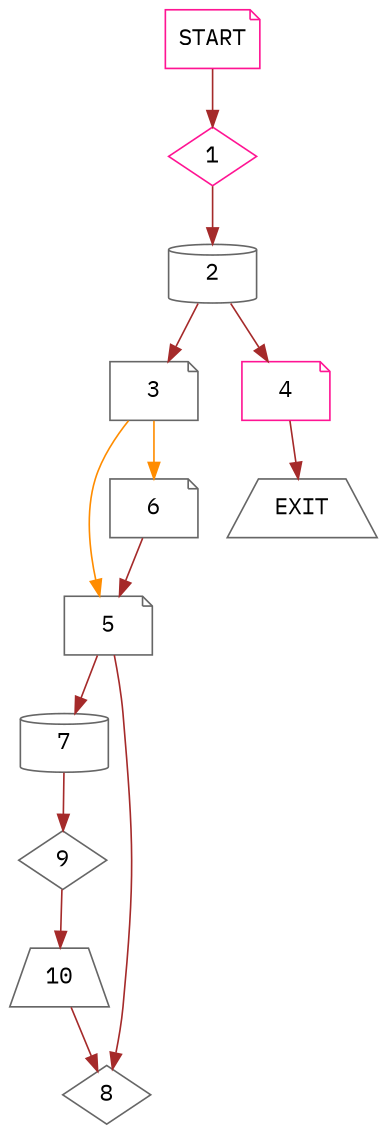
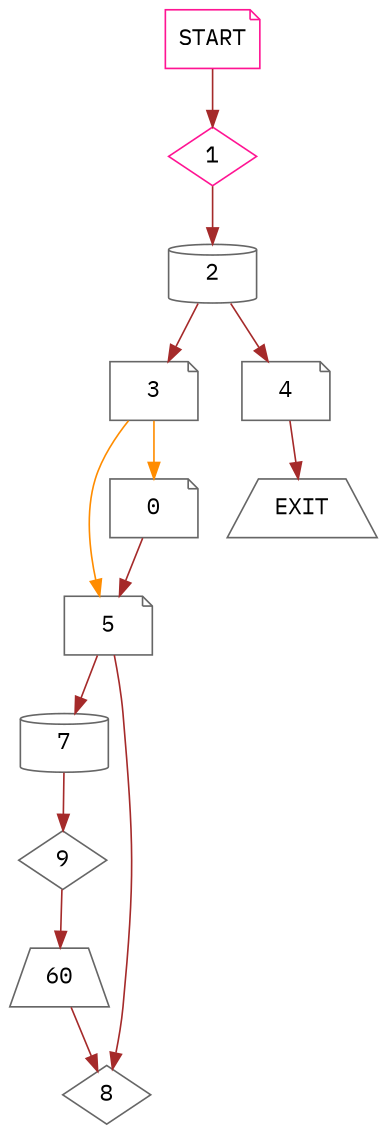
node "4": color deeppink -> gray40
node "6": label "6" -> "0"
node "10": label "10" -> "60"
